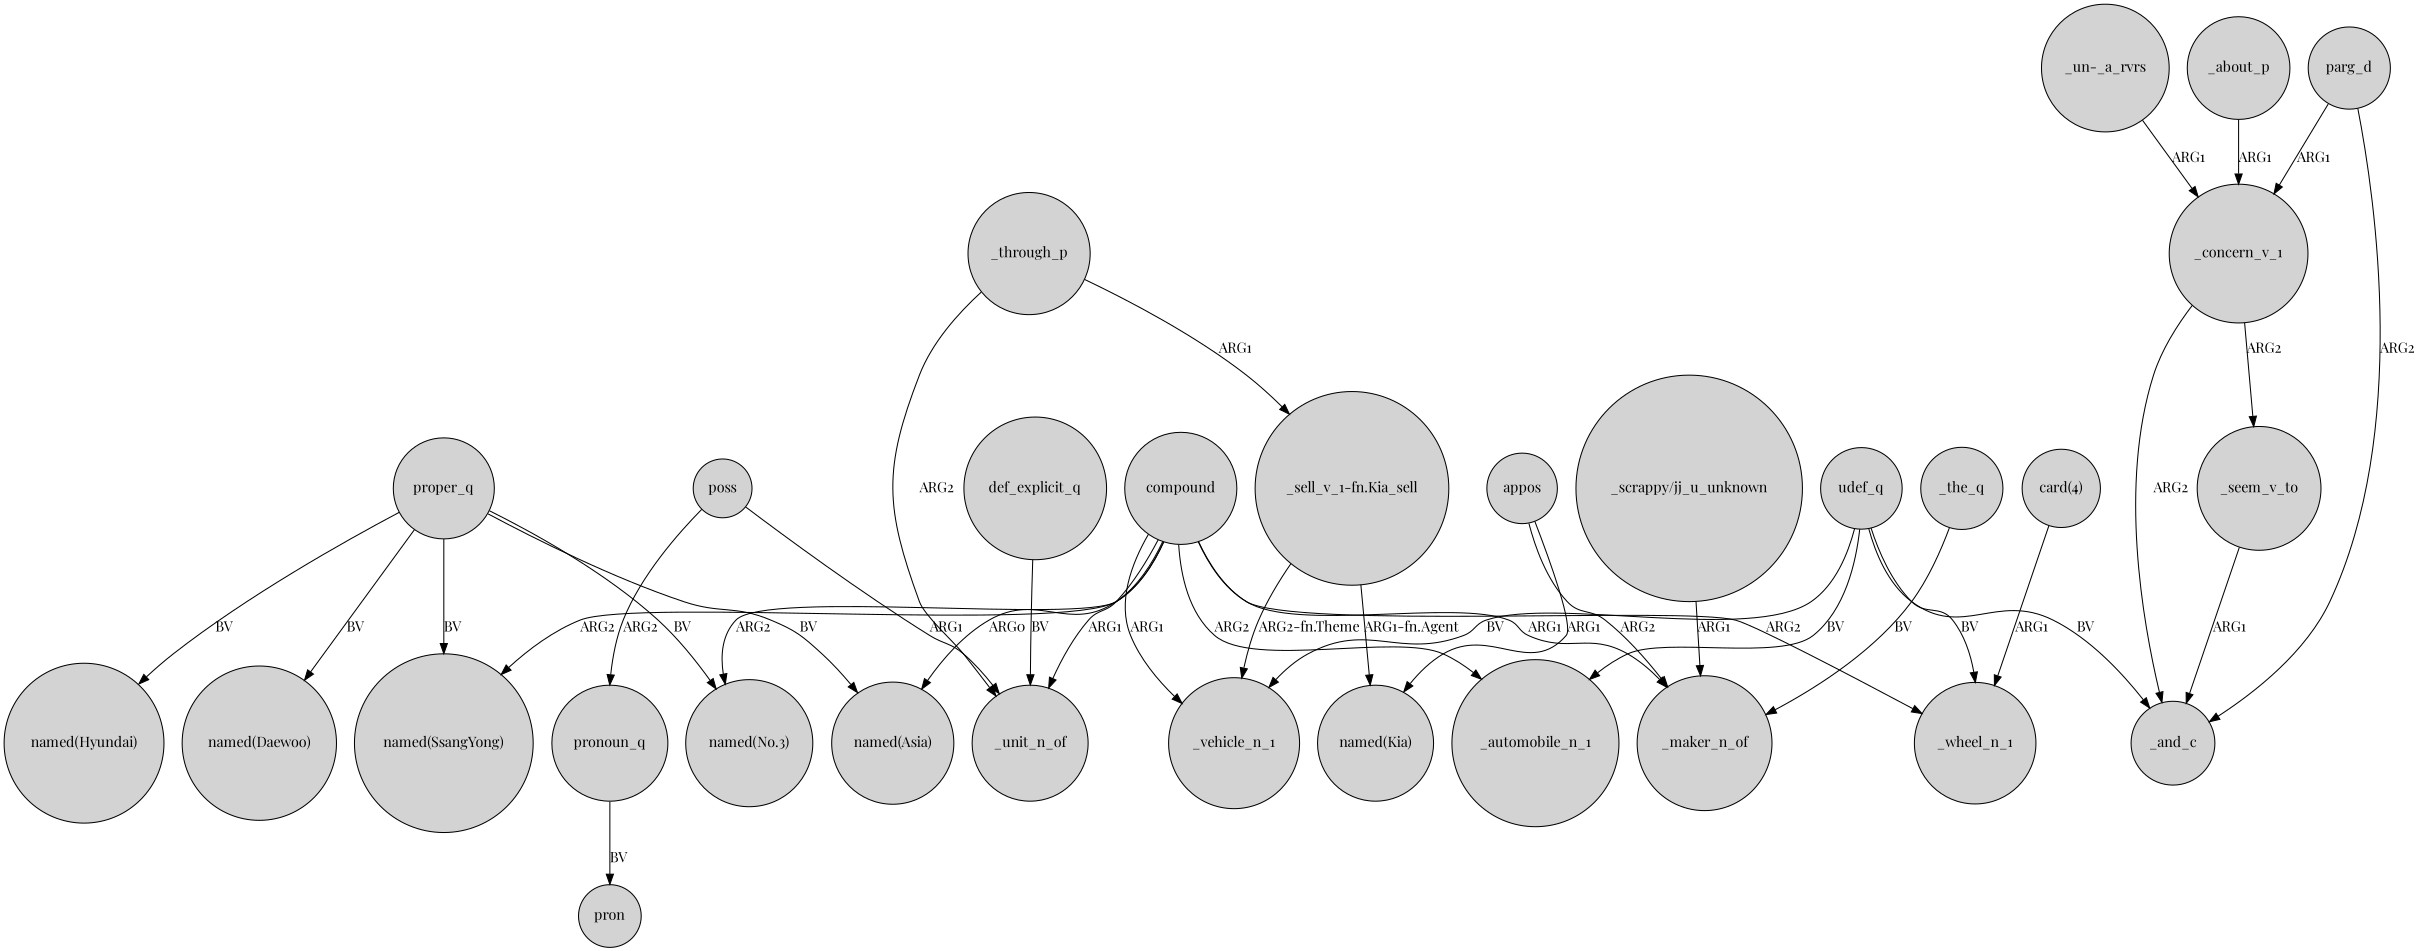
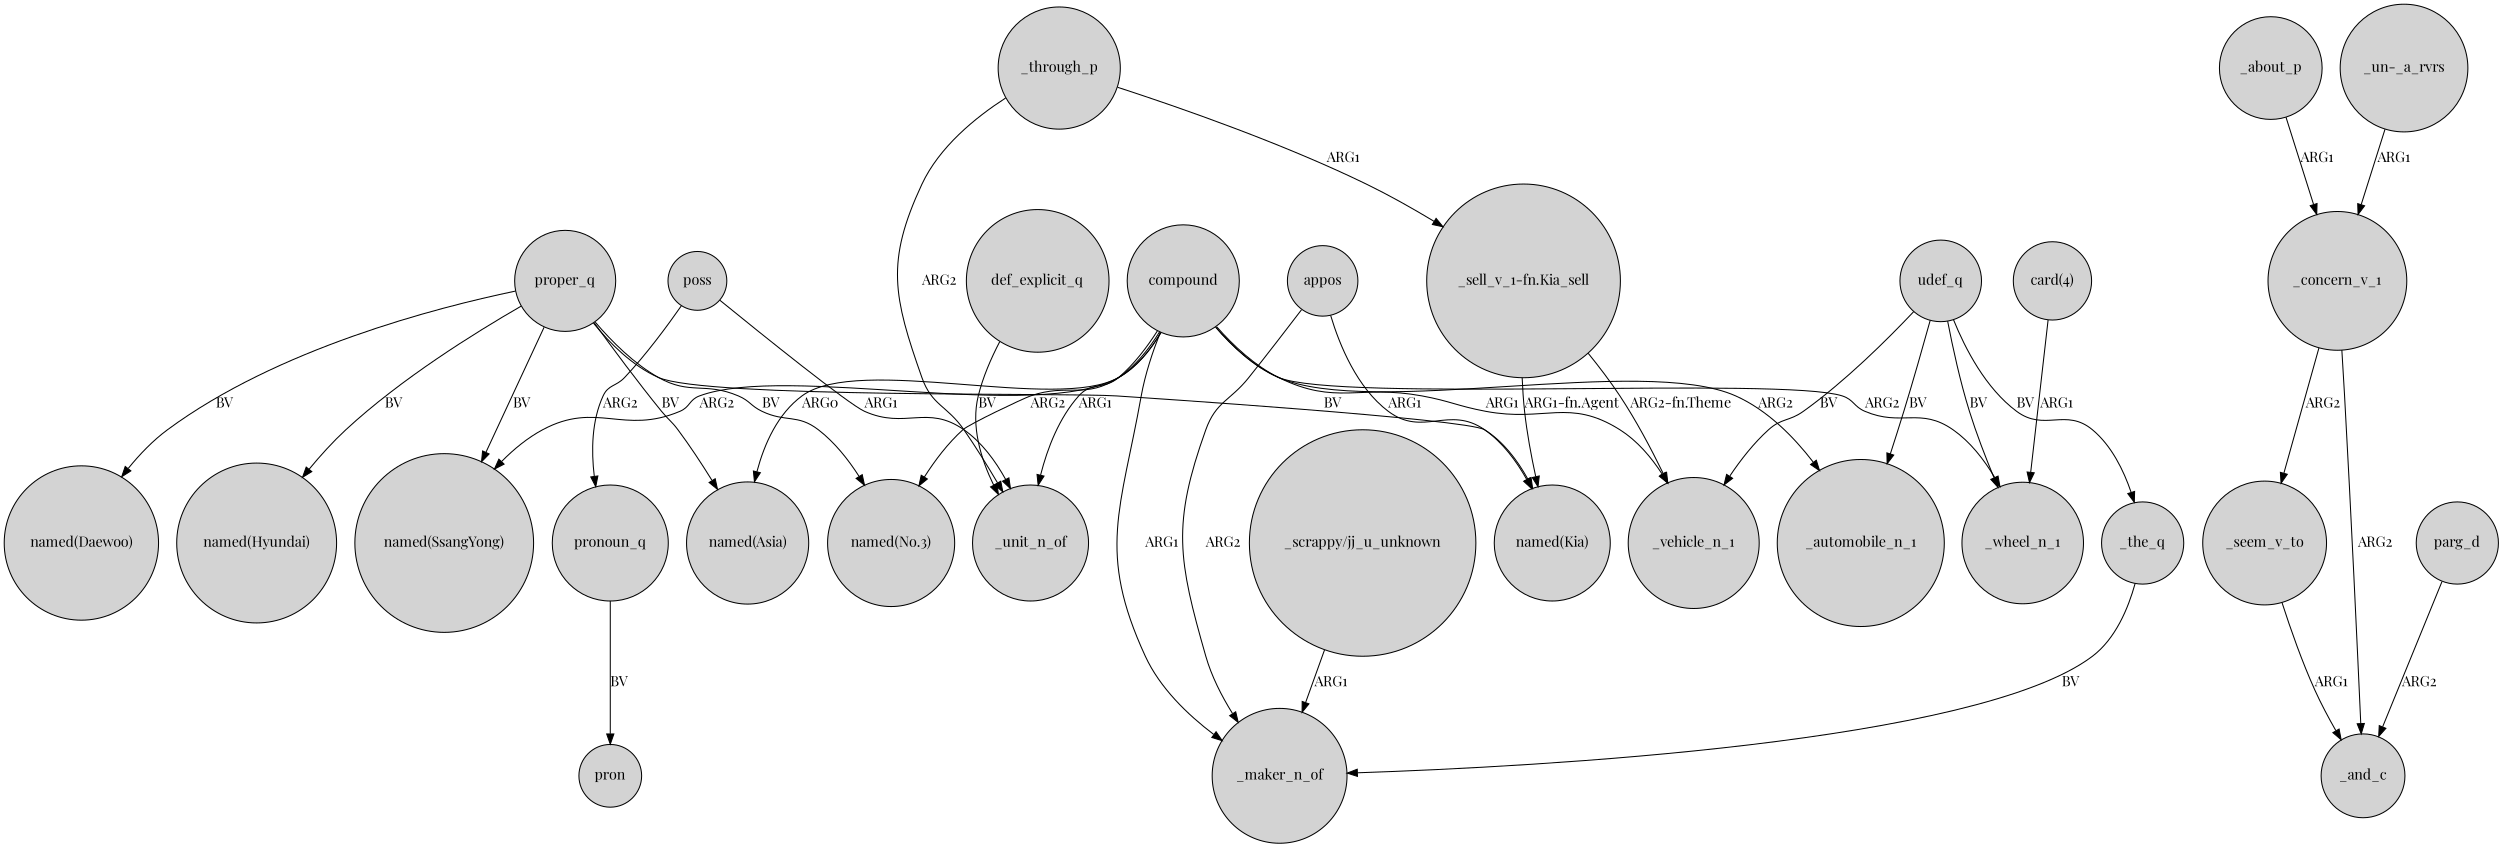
edge "parg_d" -> "_concern_v_1": removed, label "ARG1"
edge "proper_q" -> "named(Kia)": added, label "BV"
edge "udef_q" -> "_and_c": now "udef_q" -> "_the_q"
